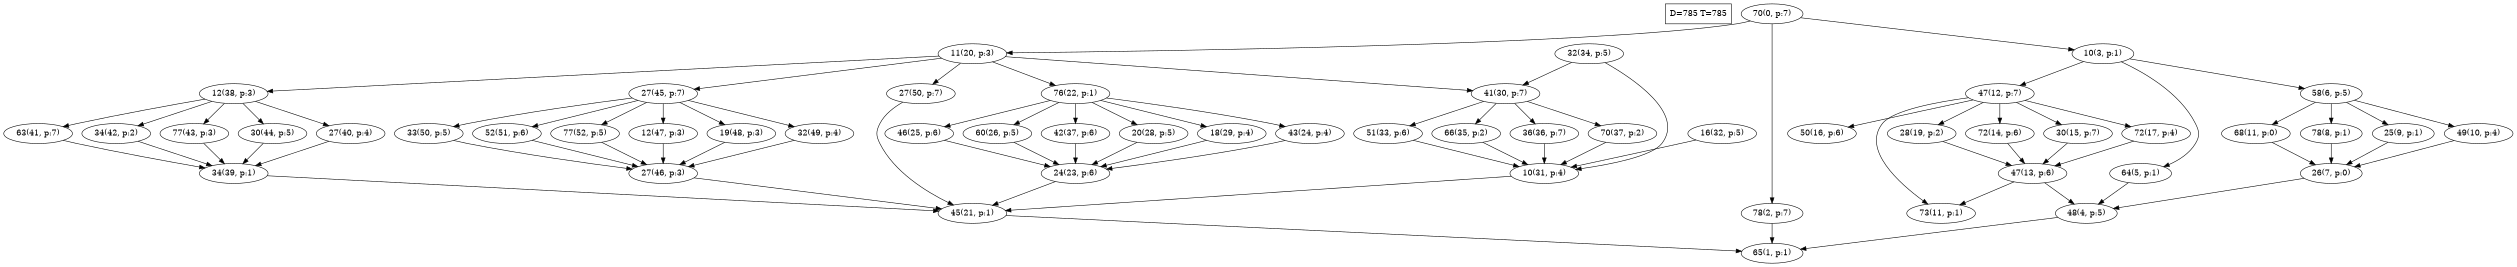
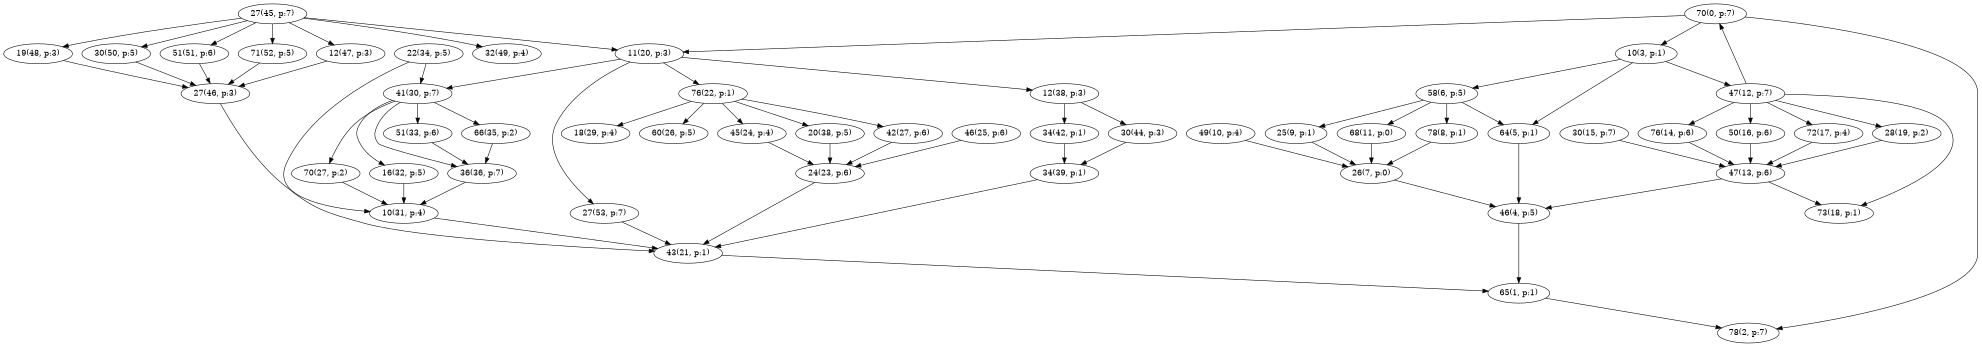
node "D=785 T=785": removed
node "32(34, p:5)": label "32(34, p:5)" -> "22(34, p:5)"
edge "11(20, p:3)" -> "27(45, p:7)": reversed
node "27(50, p:7)": label "27(50, p:7)" -> "27(53, p:7)"
edge "47(12, p:7)" -> "30(15, p:7)": now "47(12, p:7)" -> "70(0, p:7)"
edge "76(22, p:1)" -> "46(25, p:6)": removed
edge "58(6, p:5)" -> "49(10, p:4)": now "58(6, p:5)" -> "64(5, p:1)"
edge "41(30, p:7)" -> "16(32, p:5)": added
node "63(41, p:7)": removed
node "34(42, p:2)": label "34(42, p:2)" -> "34(42, p:1)"
node "77(43, p:3)": removed
node "30(44, p:5)": label "30(44, p:5)" -> "30(44, p:3)"
node "27(40, p:4)": removed
node "33(50, p:5)": label "33(50, p:5)" -> "30(50, p:5)"
node "52(51, p:6)": label "52(51, p:6)" -> "51(51, p:6)"
node "77(52, p:5)": label "77(52, p:5)" -> "71(52, p:5)"
node "42(37, p:6)": label "42(37, p:6)" -> "42(27, p:6)"
node "20(28, p:5)": label "20(28, p:5)" -> "20(38, p:5)"
node "43(24, p:4)": label "43(24, p:4)" -> "45(24, p:4)"
node "70(37, p:2)": label "70(37, p:2)" -> "70(27, p:2)"
node "72(14, p:6)": label "72(14, p:6)" -> "76(14, p:6)"
edge "50(16, p:6)" -> "47(13, p:6)": added
edge "60(26, p:5)" -> "24(23, p:6)": removed
edge "66(35, p:2)" -> "10(31, p:4)": now "66(35, p:2)" -> "36(36, p:7)"
edge "32(49, p:4)" -> "27(46, p:3)": removed
edge "18(29, p:4)" -> "24(23, p:6)": removed
edge "51(33, p:6)" -> "10(31, p:4)": now "51(33, p:6)" -> "36(36, p:7)"
node "45(21, p:1)": label "45(21, p:1)" -> "43(21, p:1)"
node "73(11, p:1)": label "73(11, p:1)" -> "73(18, p:1)"
node "48(4, p:5)": label "48(4, p:5)" -> "46(4, p:5)"
edge "78(2, p:7)" -> "65(1, p:1)": reversed
